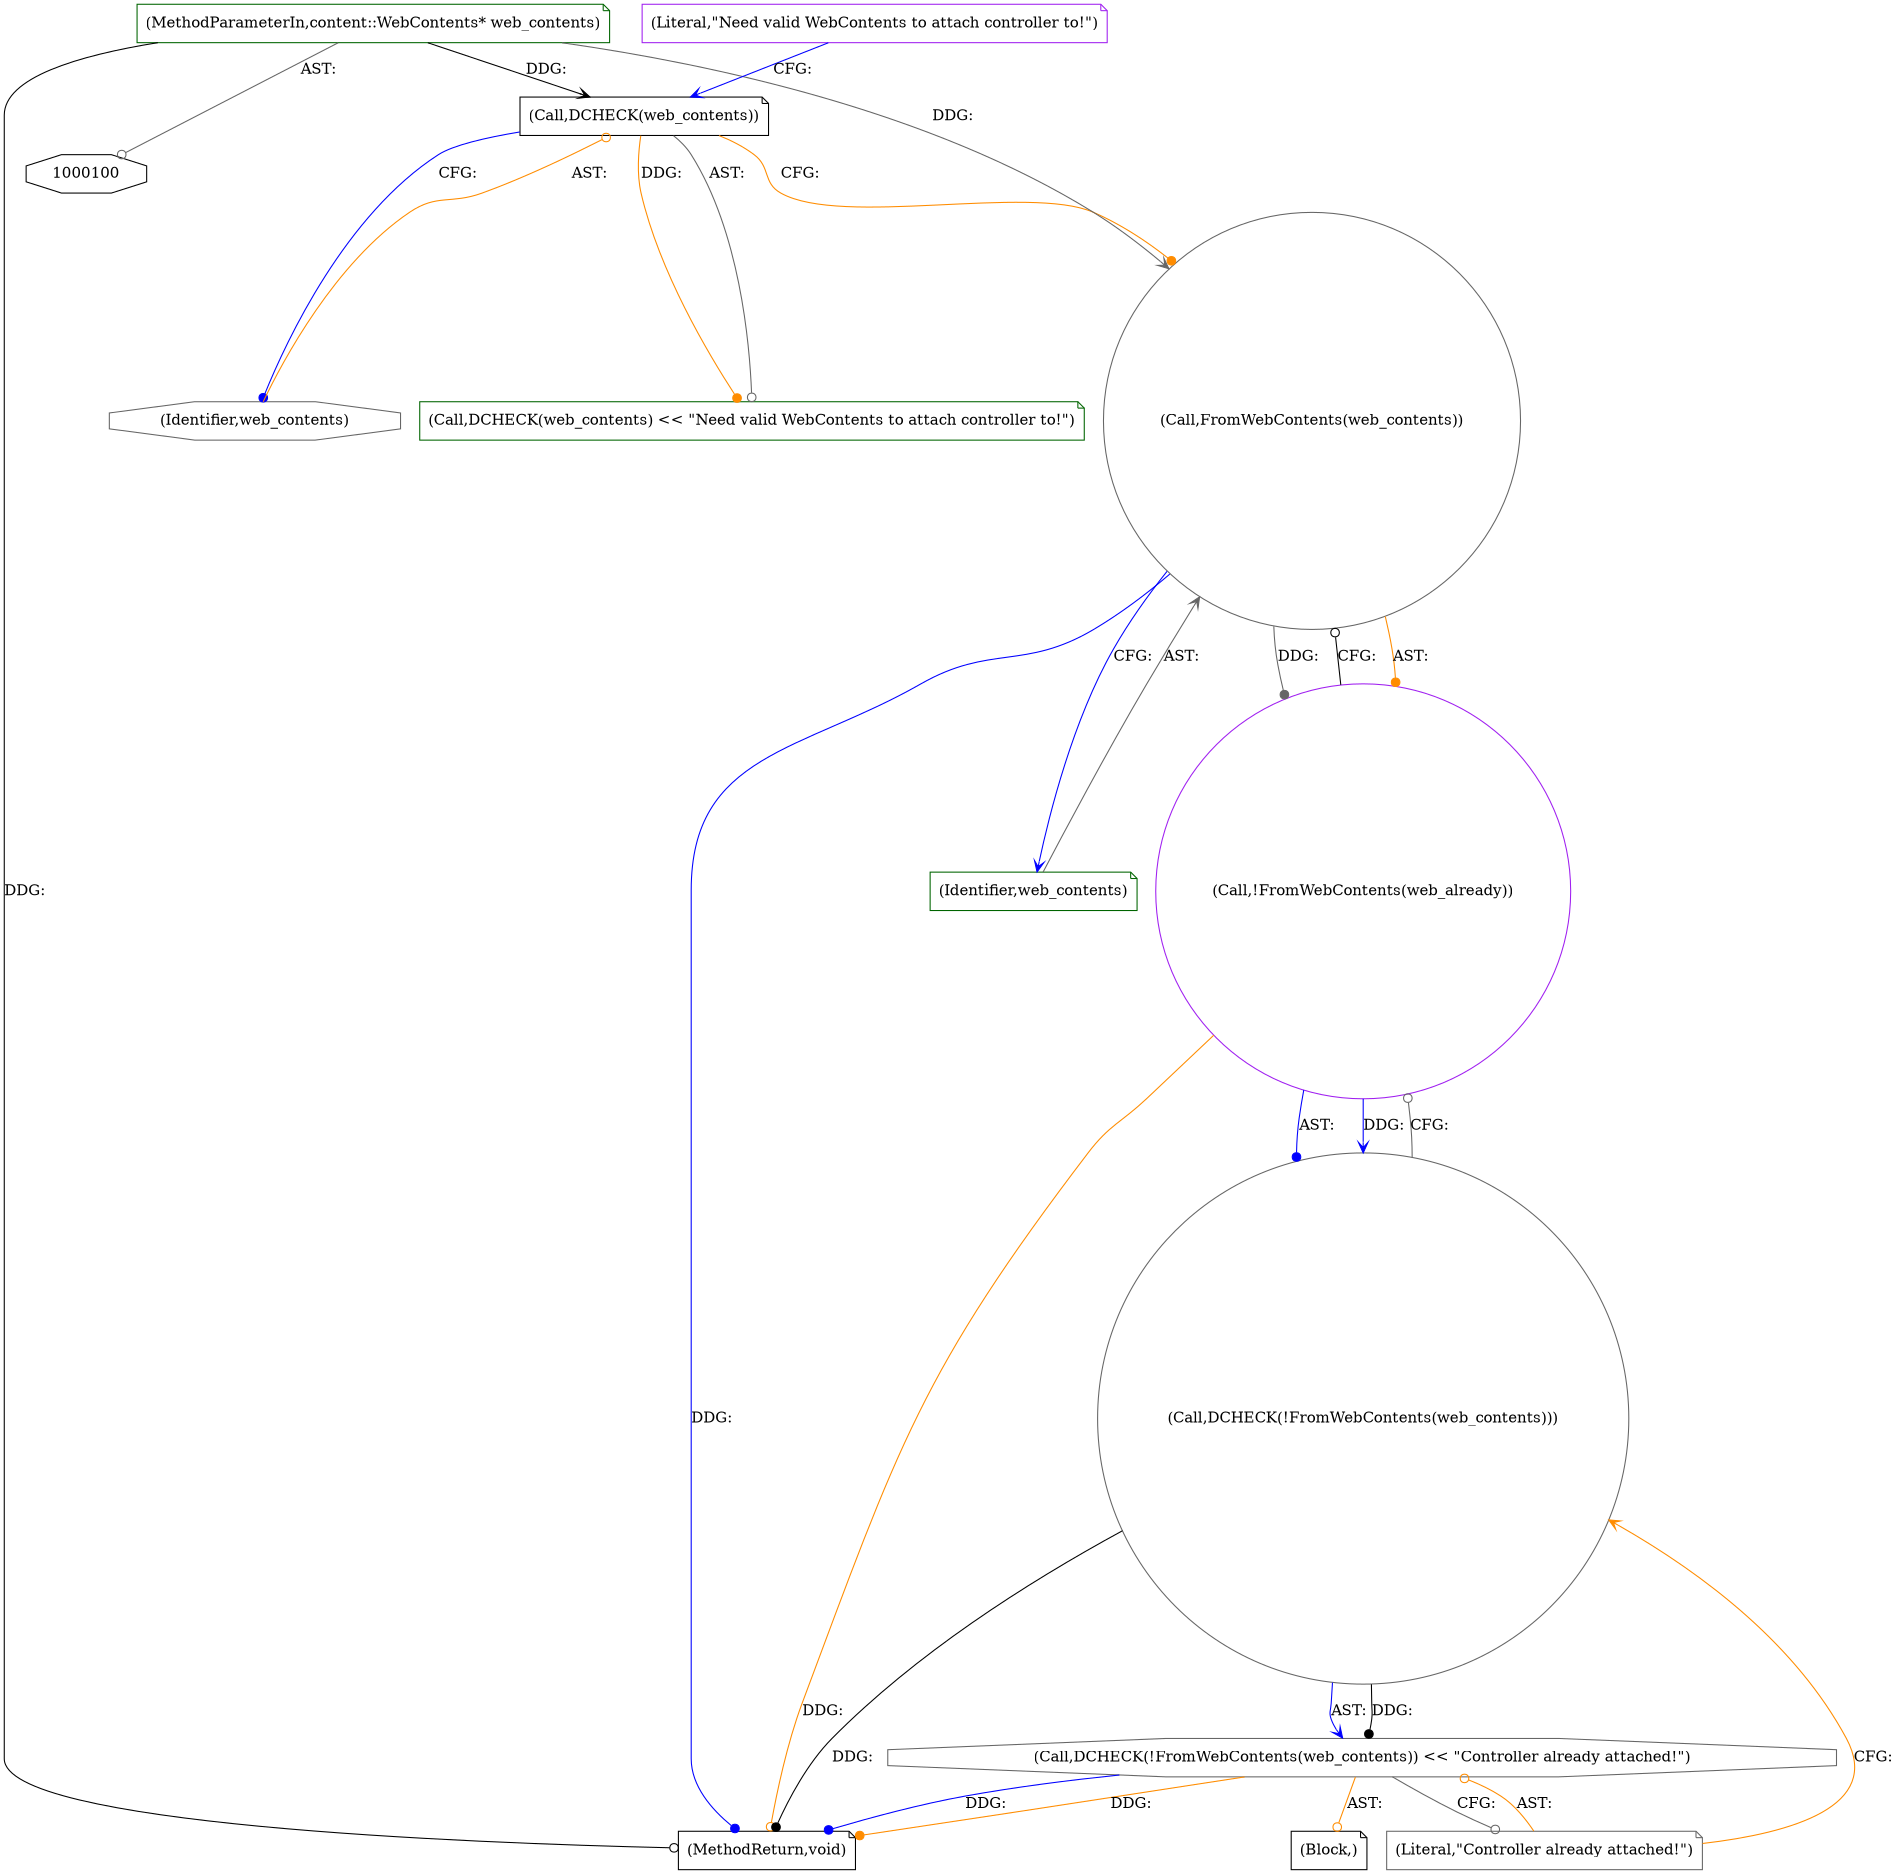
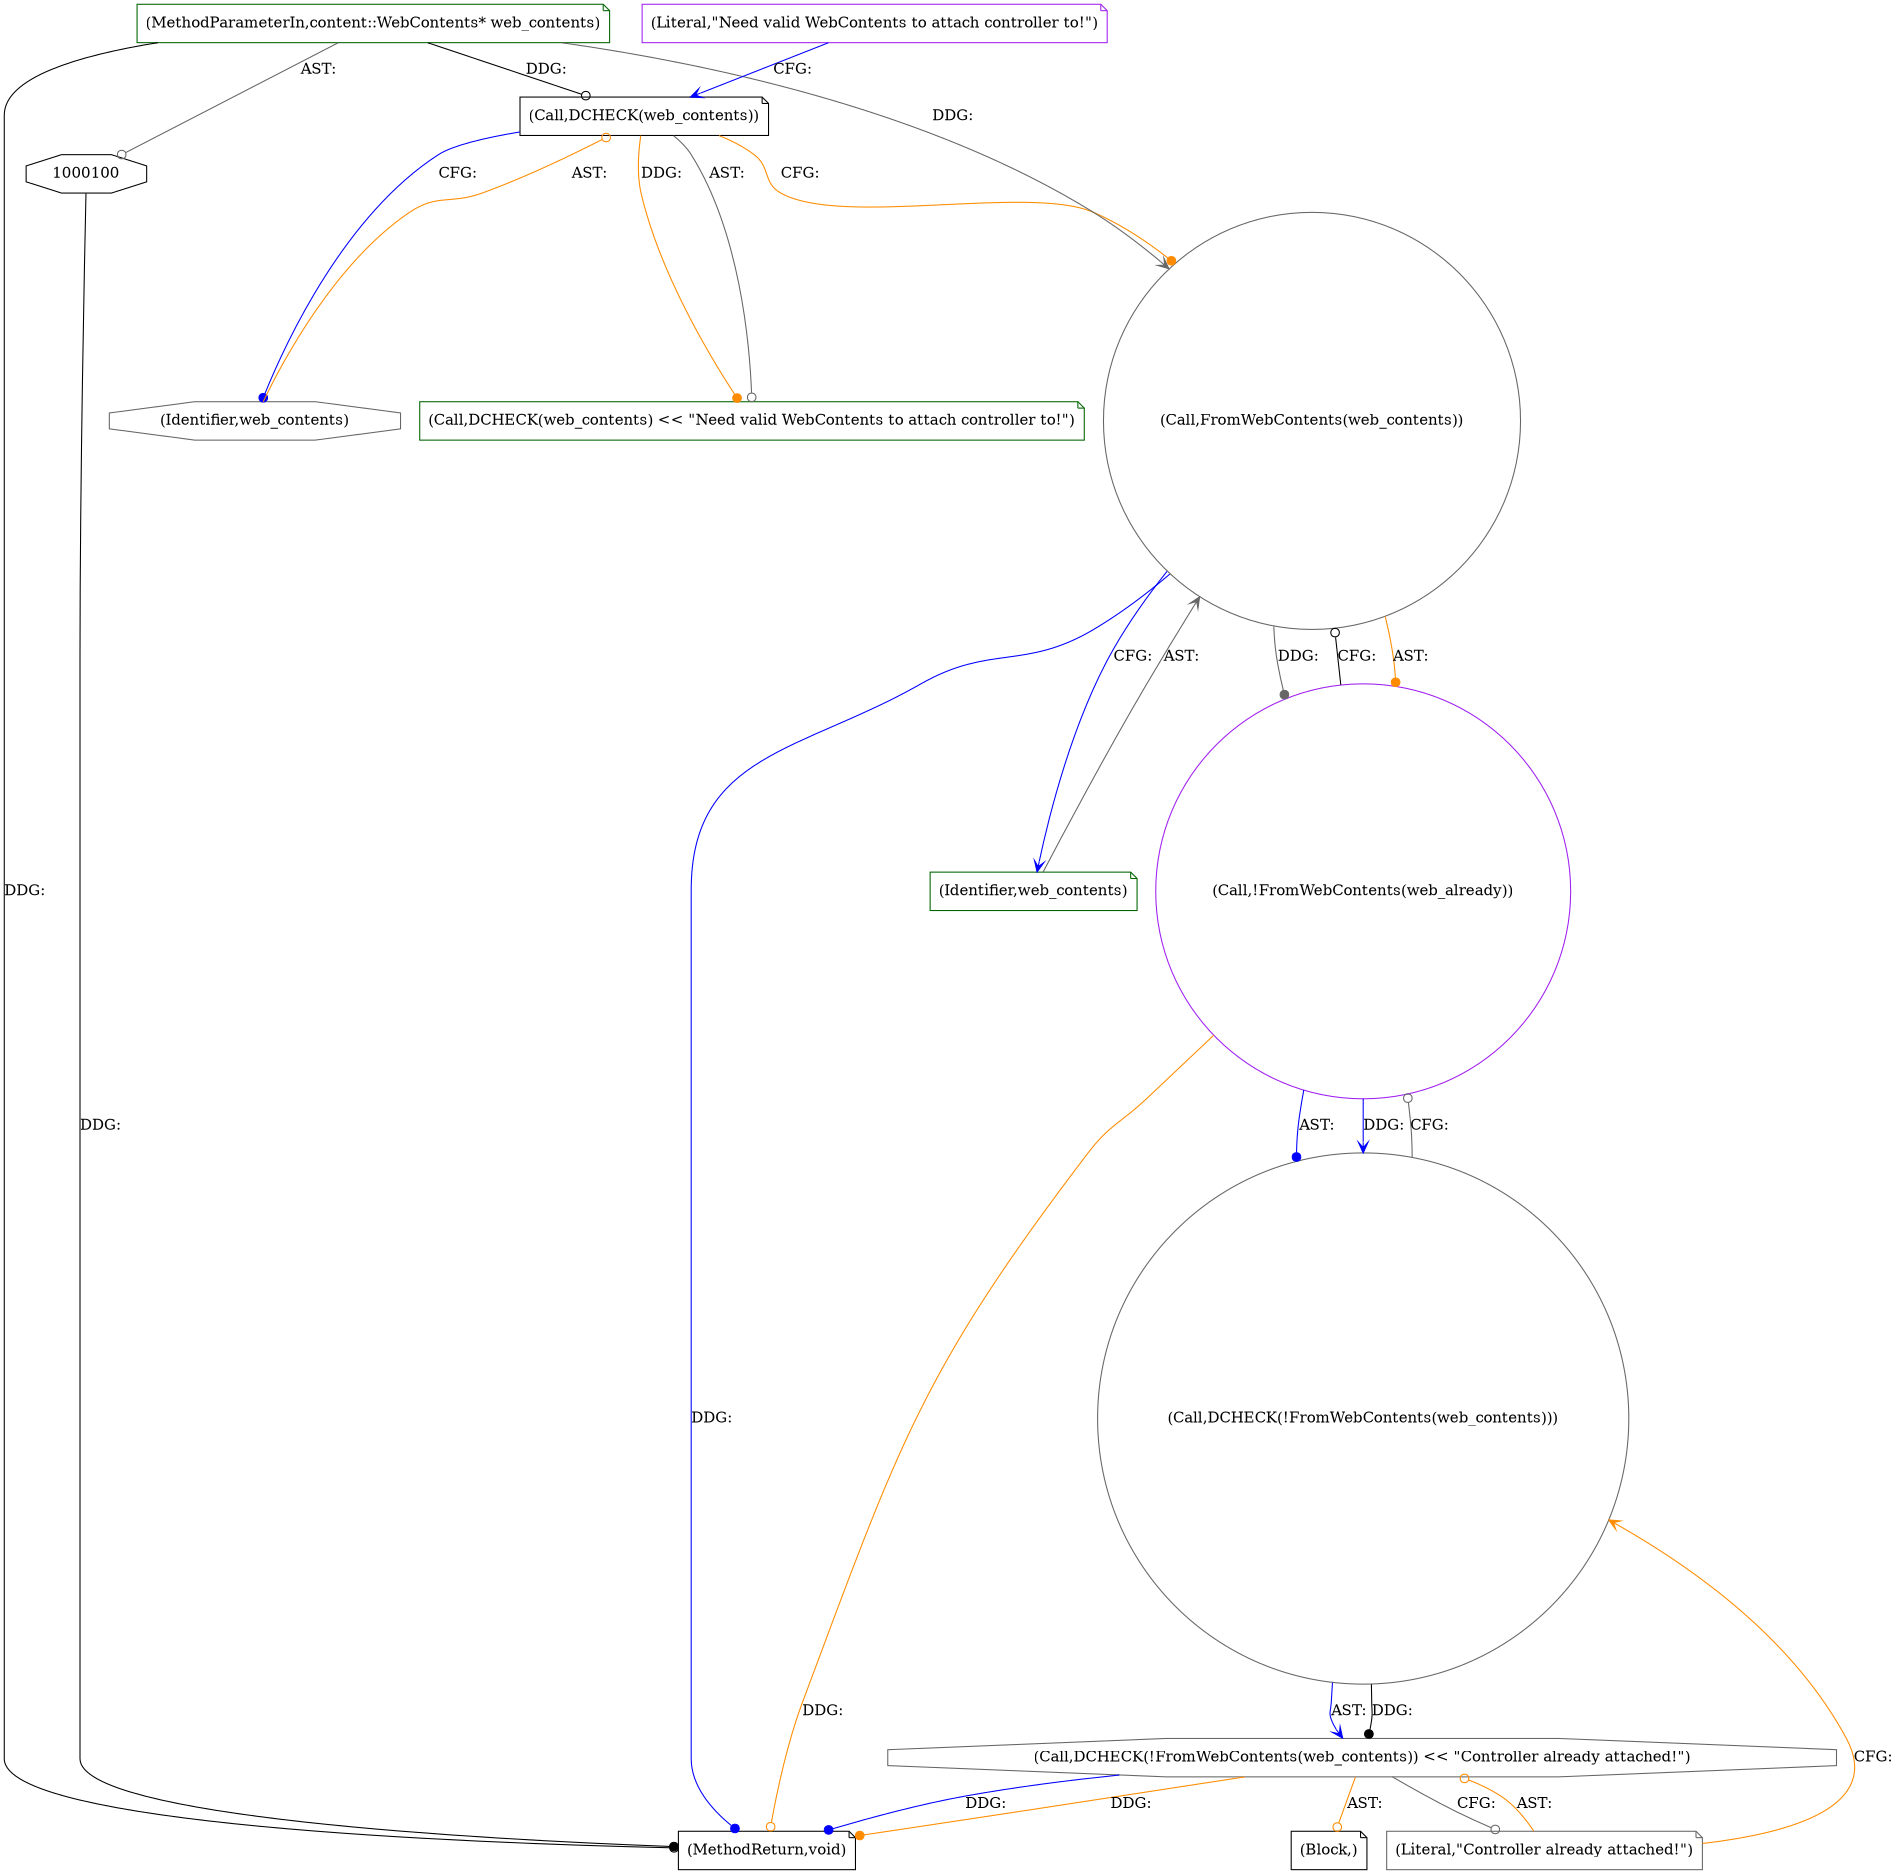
edge "(MethodParameterIn,content::WebContents* web_contents)" -> "(Call,DCHECK(web_contents))": arrowhead vee -> odot
edge "(Call,DCHECK(!FromWebContents(web_contents)))" -> "(MethodReturn,void)": now "1000100" -> "(MethodReturn,void)"
